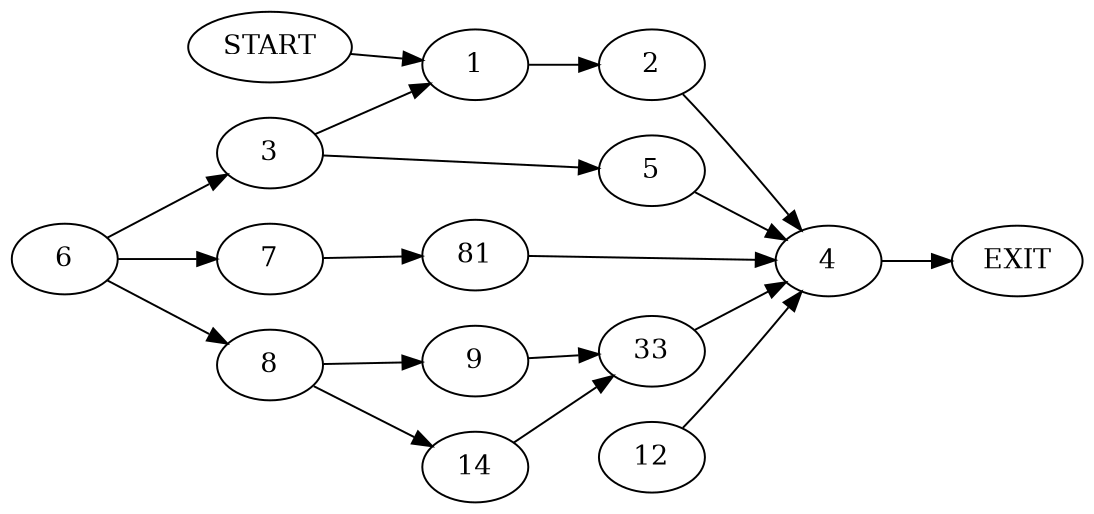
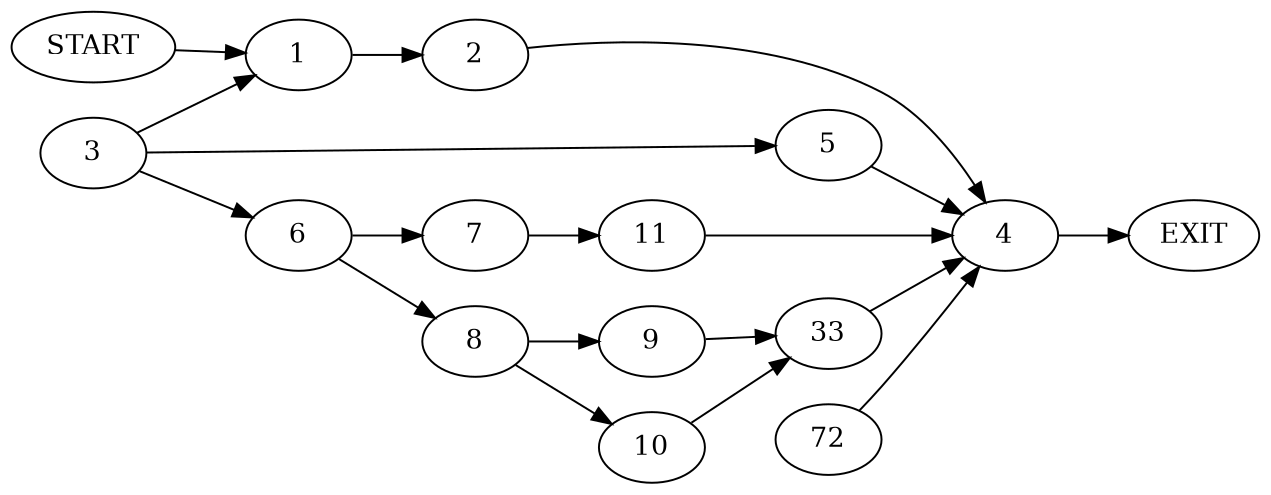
edge "6" -> "3": reversed
node "81": label "81" -> "11"
node "12": label "12" -> "72"
node "14": label "14" -> "10"
